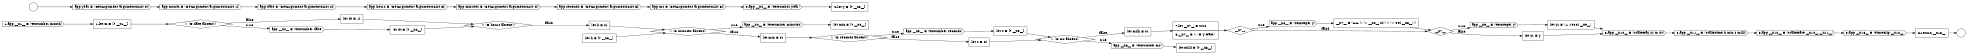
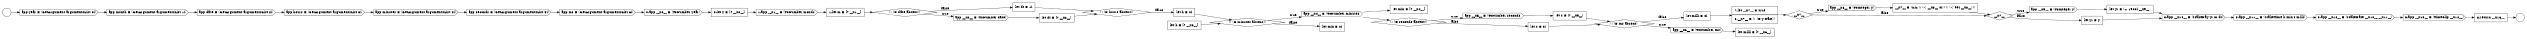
edge "0:let y = [? __x0__]" -> "1:app __x1__ = (ToNumber month)": added
edge "let min = 0i" -> "(! (= seconds absent))": now "app __x4__ = (ToNumber minutes)" -> "(! (= seconds absent))"
